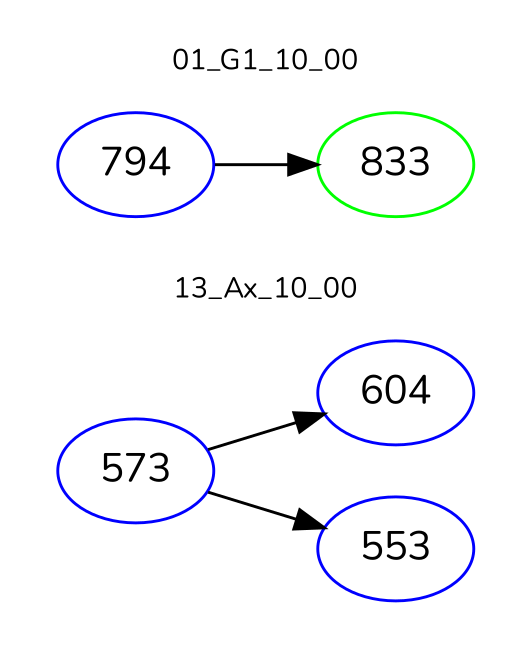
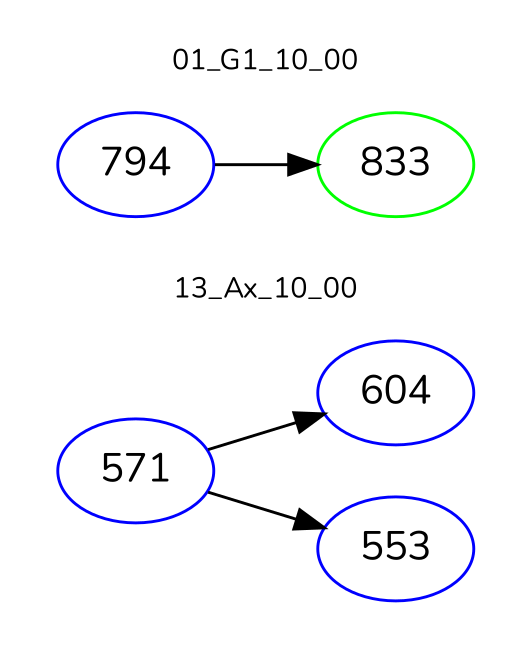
node "573": label "573" -> "571"
